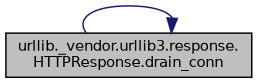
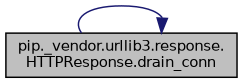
node "urllib._vendor.urllib3.response. HTTPResponse.drain_conn": label "urllib._vendor.urllib3.response. HTTPResponse.drain_conn" -> "pip._vendor.urllib3.response. HTTPResponse.drain_conn"
